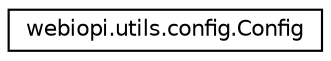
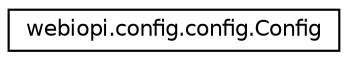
node "webiopi.utils.config.Config": label "webiopi.utils.config.Config" -> "webiopi.config.config.Config"
